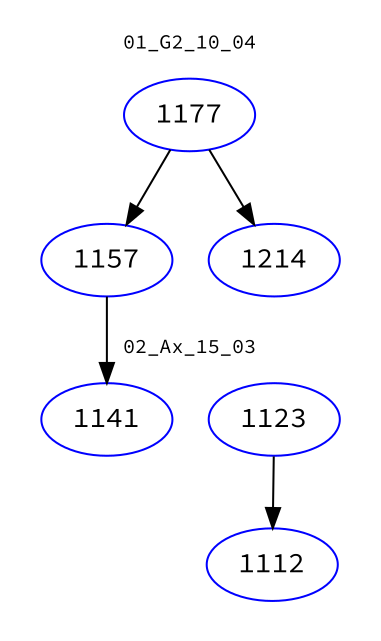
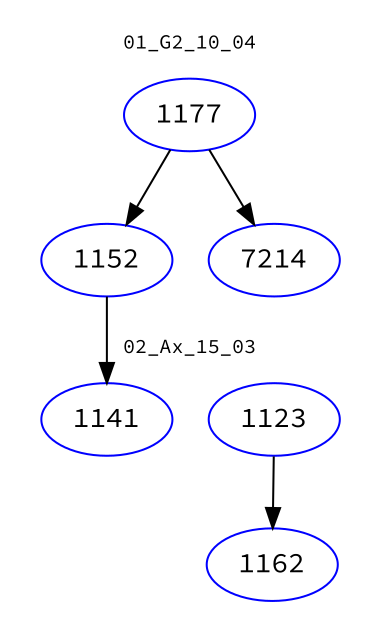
node "1157": label "1157" -> "1152"
node "1214": label "1214" -> "7214"
node "1112": label "1112" -> "1162"
